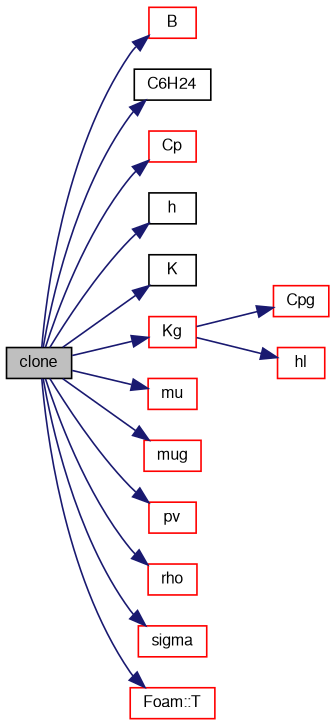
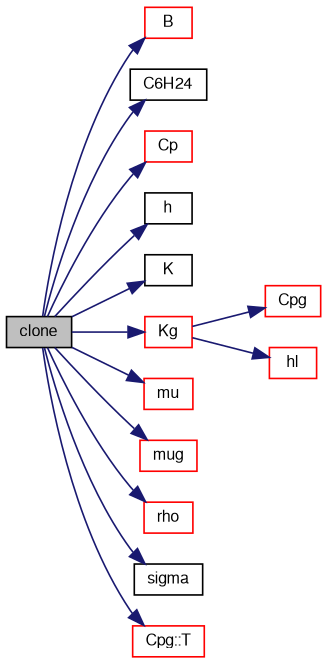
node "pv": removed
node "sigma": color red -> black
node "Foam::T": label "Foam::T" -> "Cpg::T"
